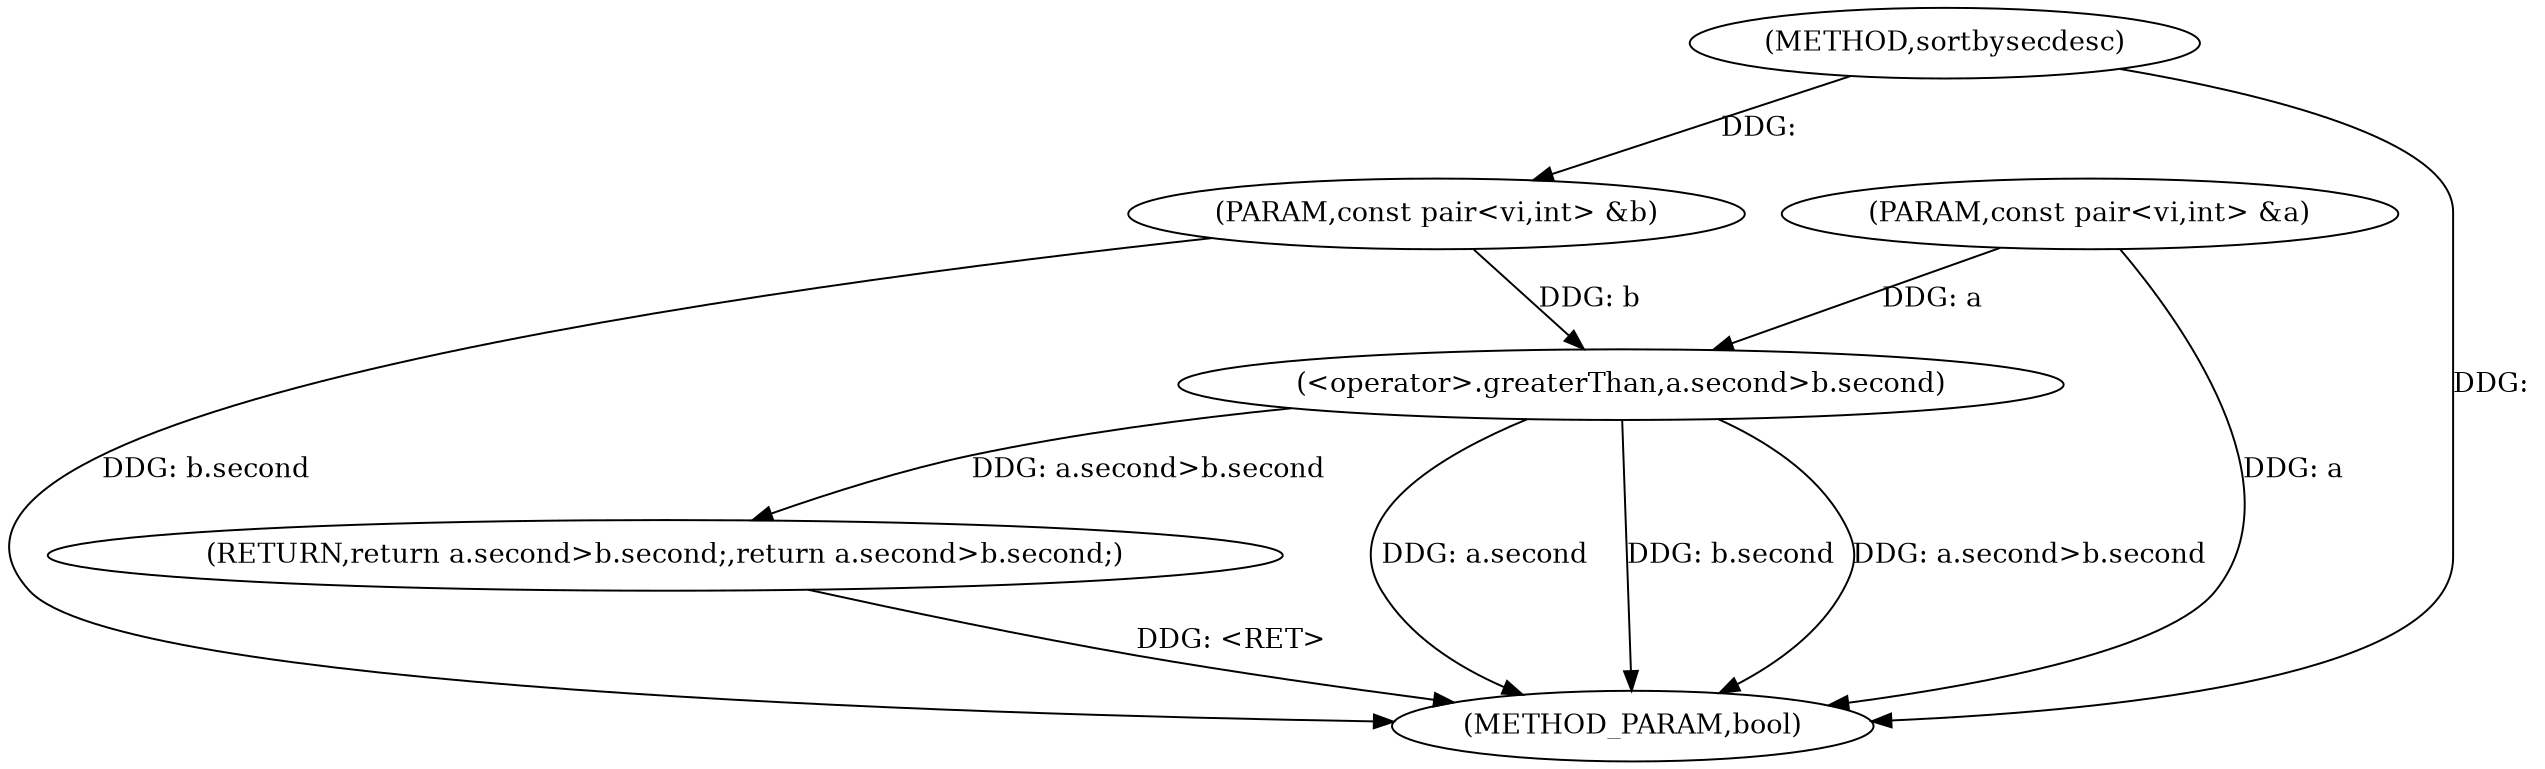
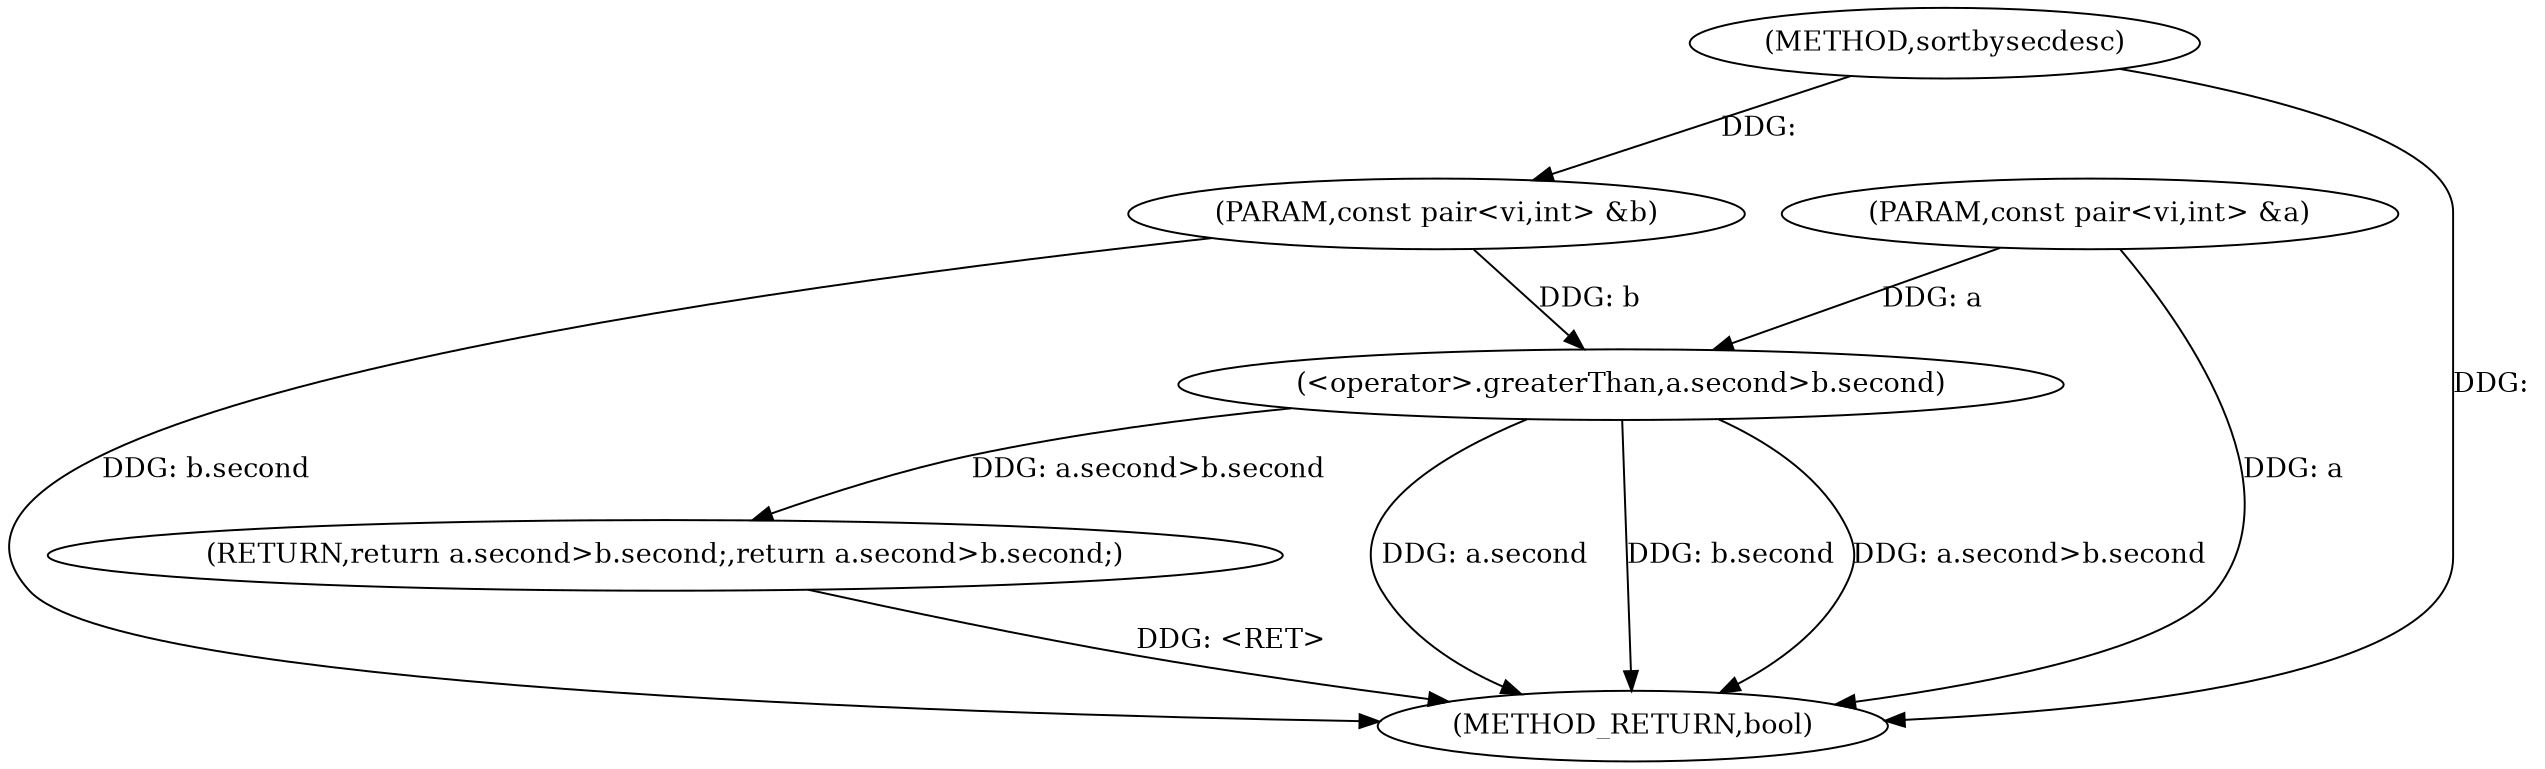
node "(METHOD_PARAM,bool)": label "(METHOD_PARAM,bool)" -> "(METHOD_RETURN,bool)"
